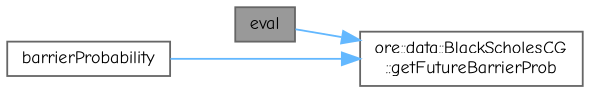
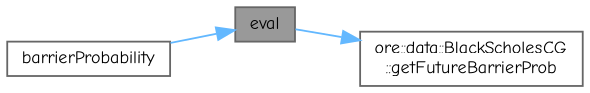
edge "barrierProbability" -> "ore::data::BlackScholesCG ::getFutureBarrierProb": now "barrierProbability" -> "eval"
